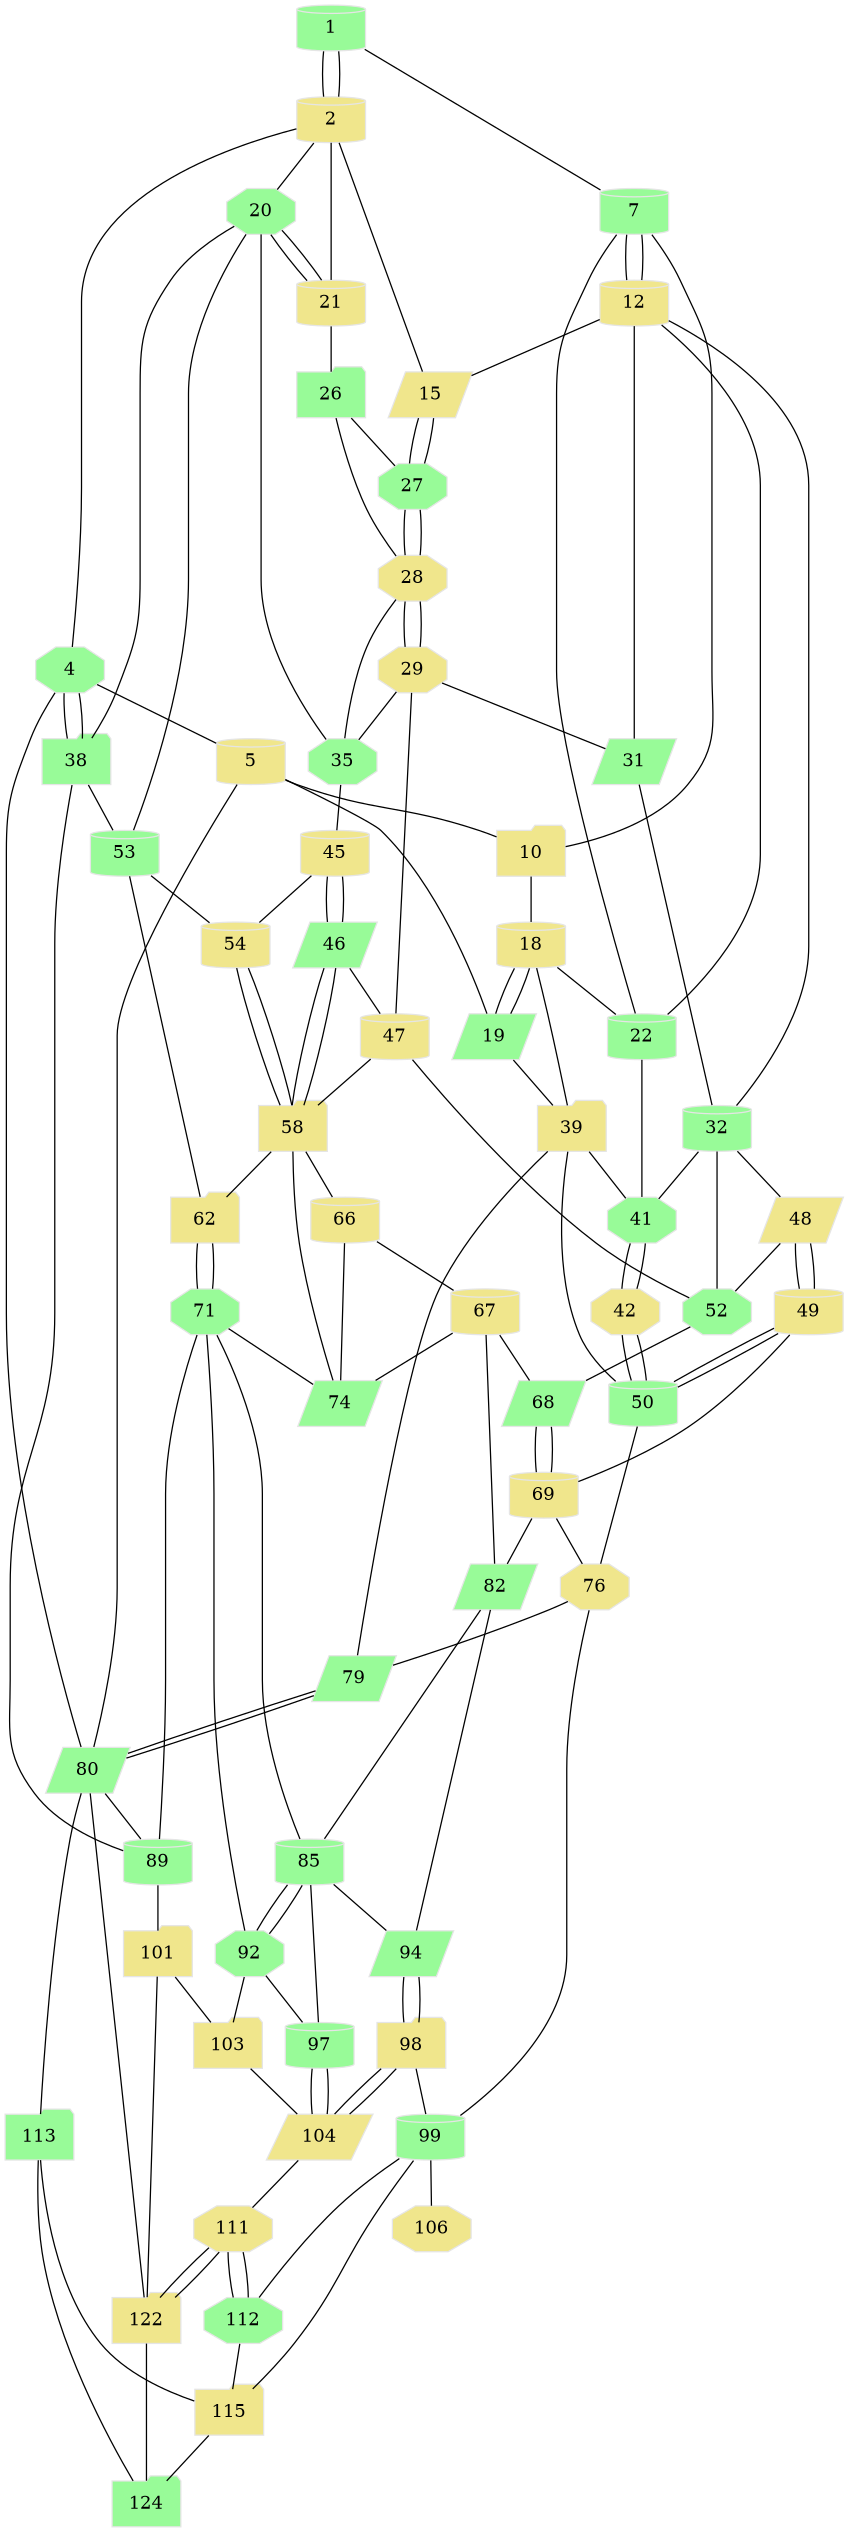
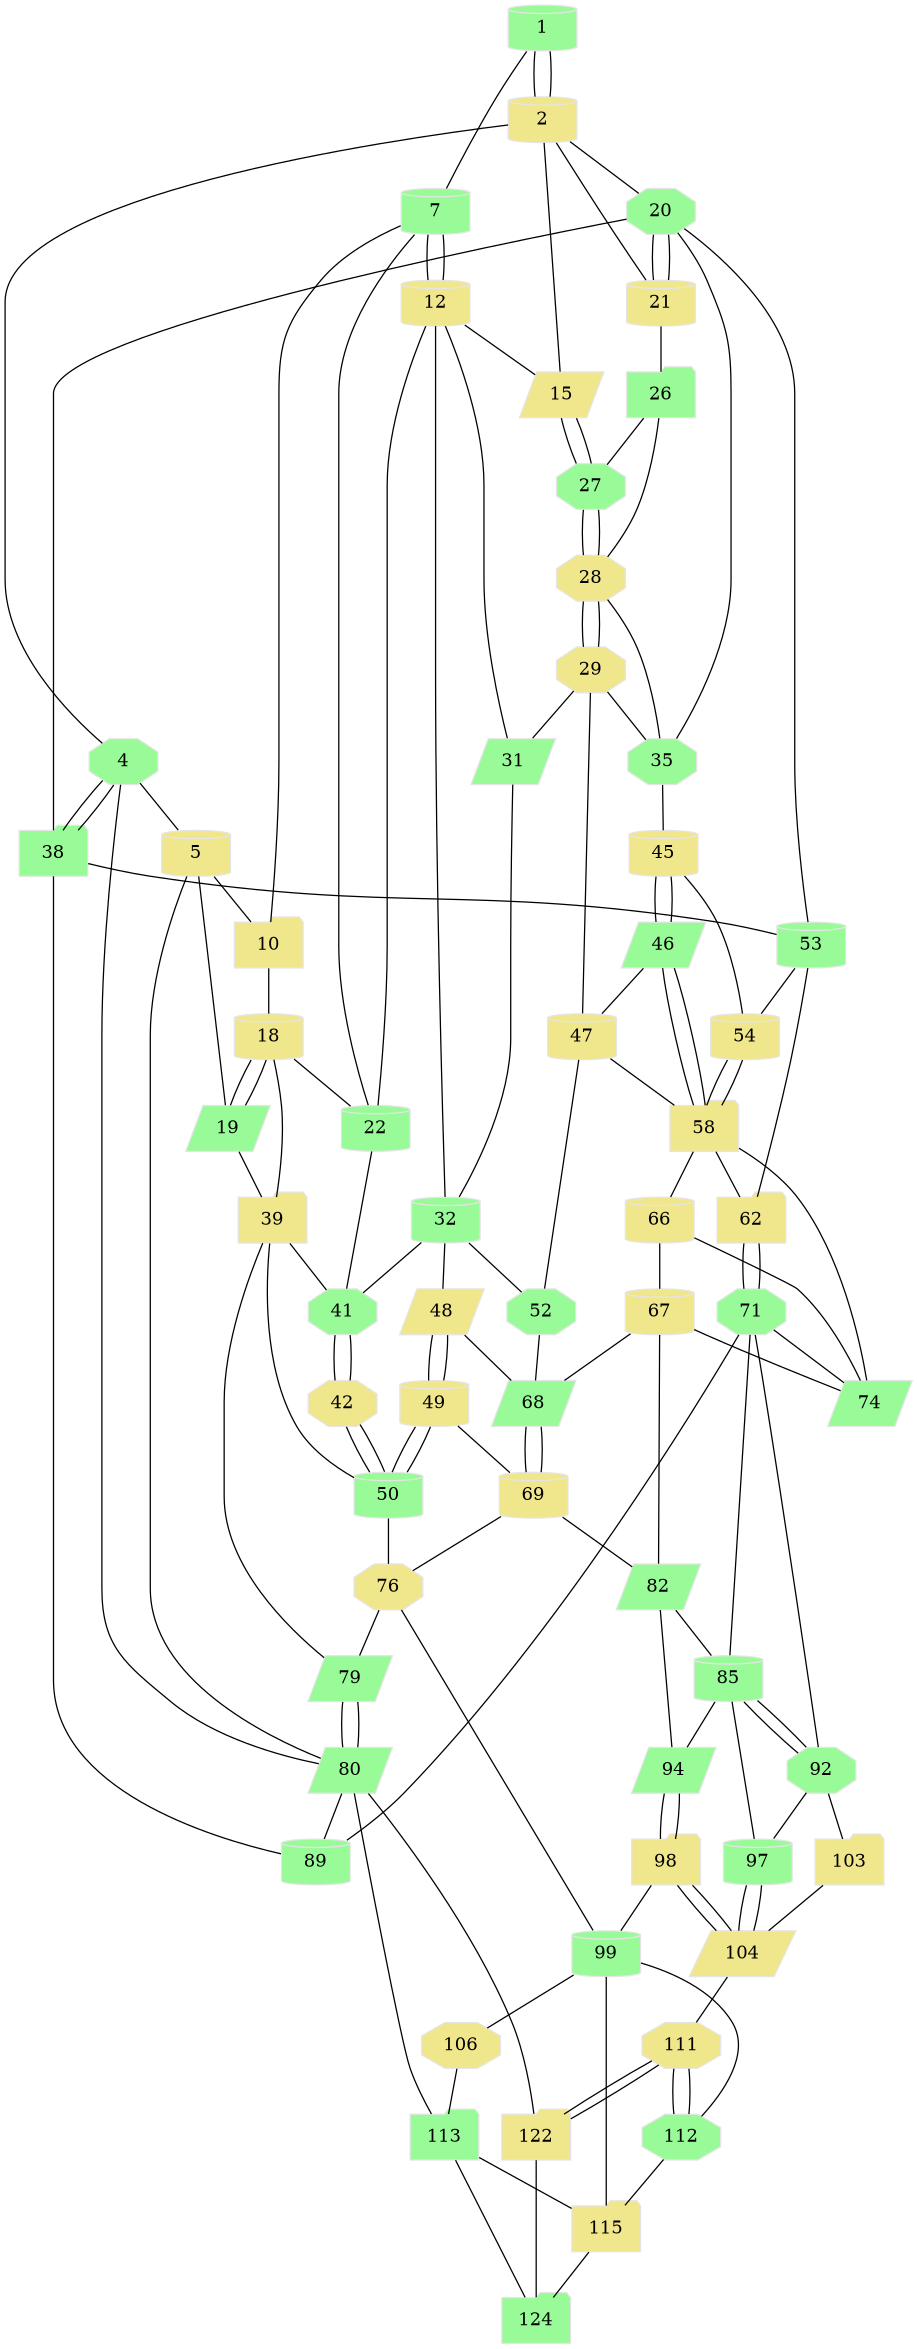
edge "48" -- "52": now "48" -- "68"
node "101": removed
edge "106" -- "113": added
